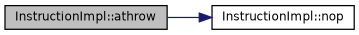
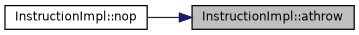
edge "InstructionImpl::athrow" -> "InstructionImpl::nop": reversed
